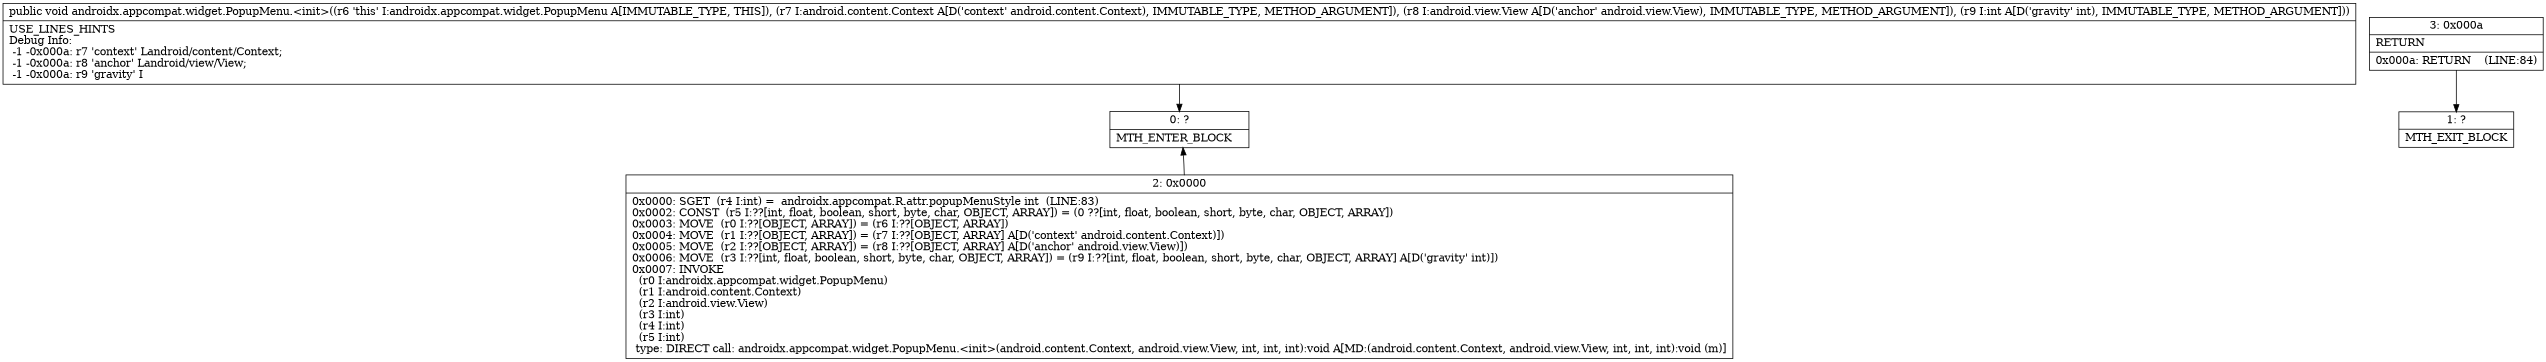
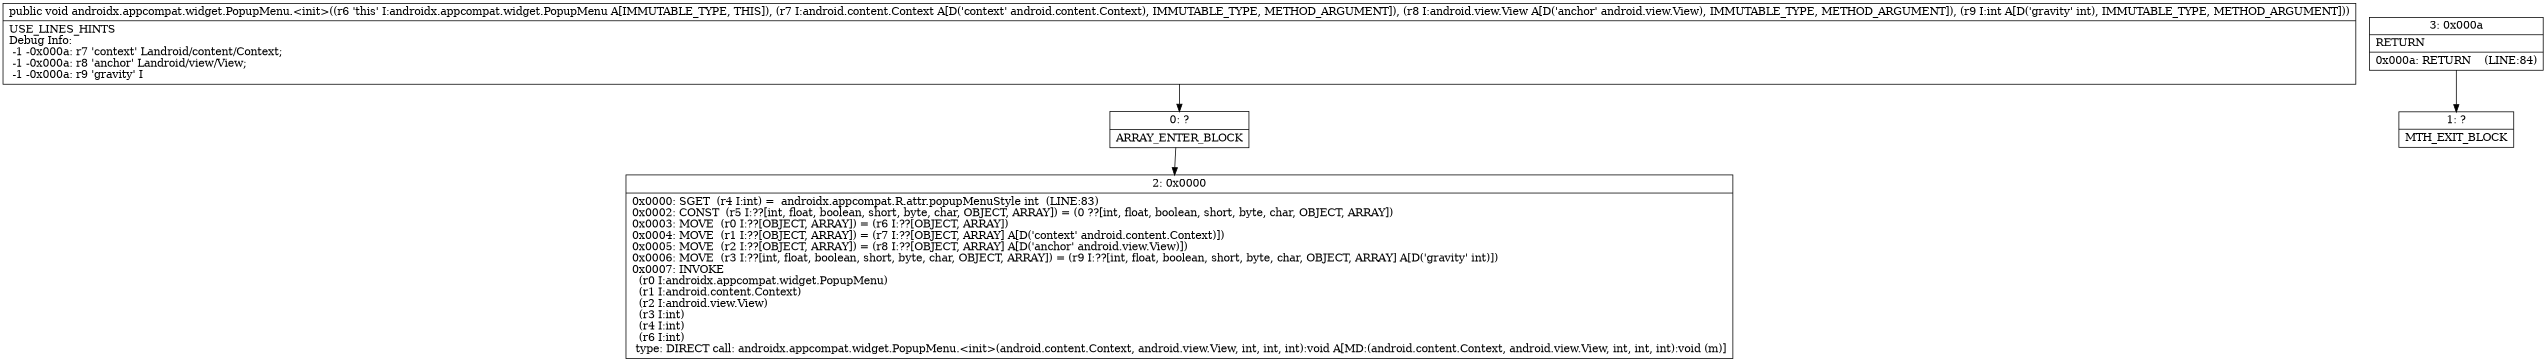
node "0: ?": text "MTH_ENTER_BLOCK" -> "ARRAY_ENTER_BLOCK"
edge "2: 0x0000" -> "0: ?": reversed
node "2: 0x0000": text "(r5 I:int)" -> "(r6 I:int)"
